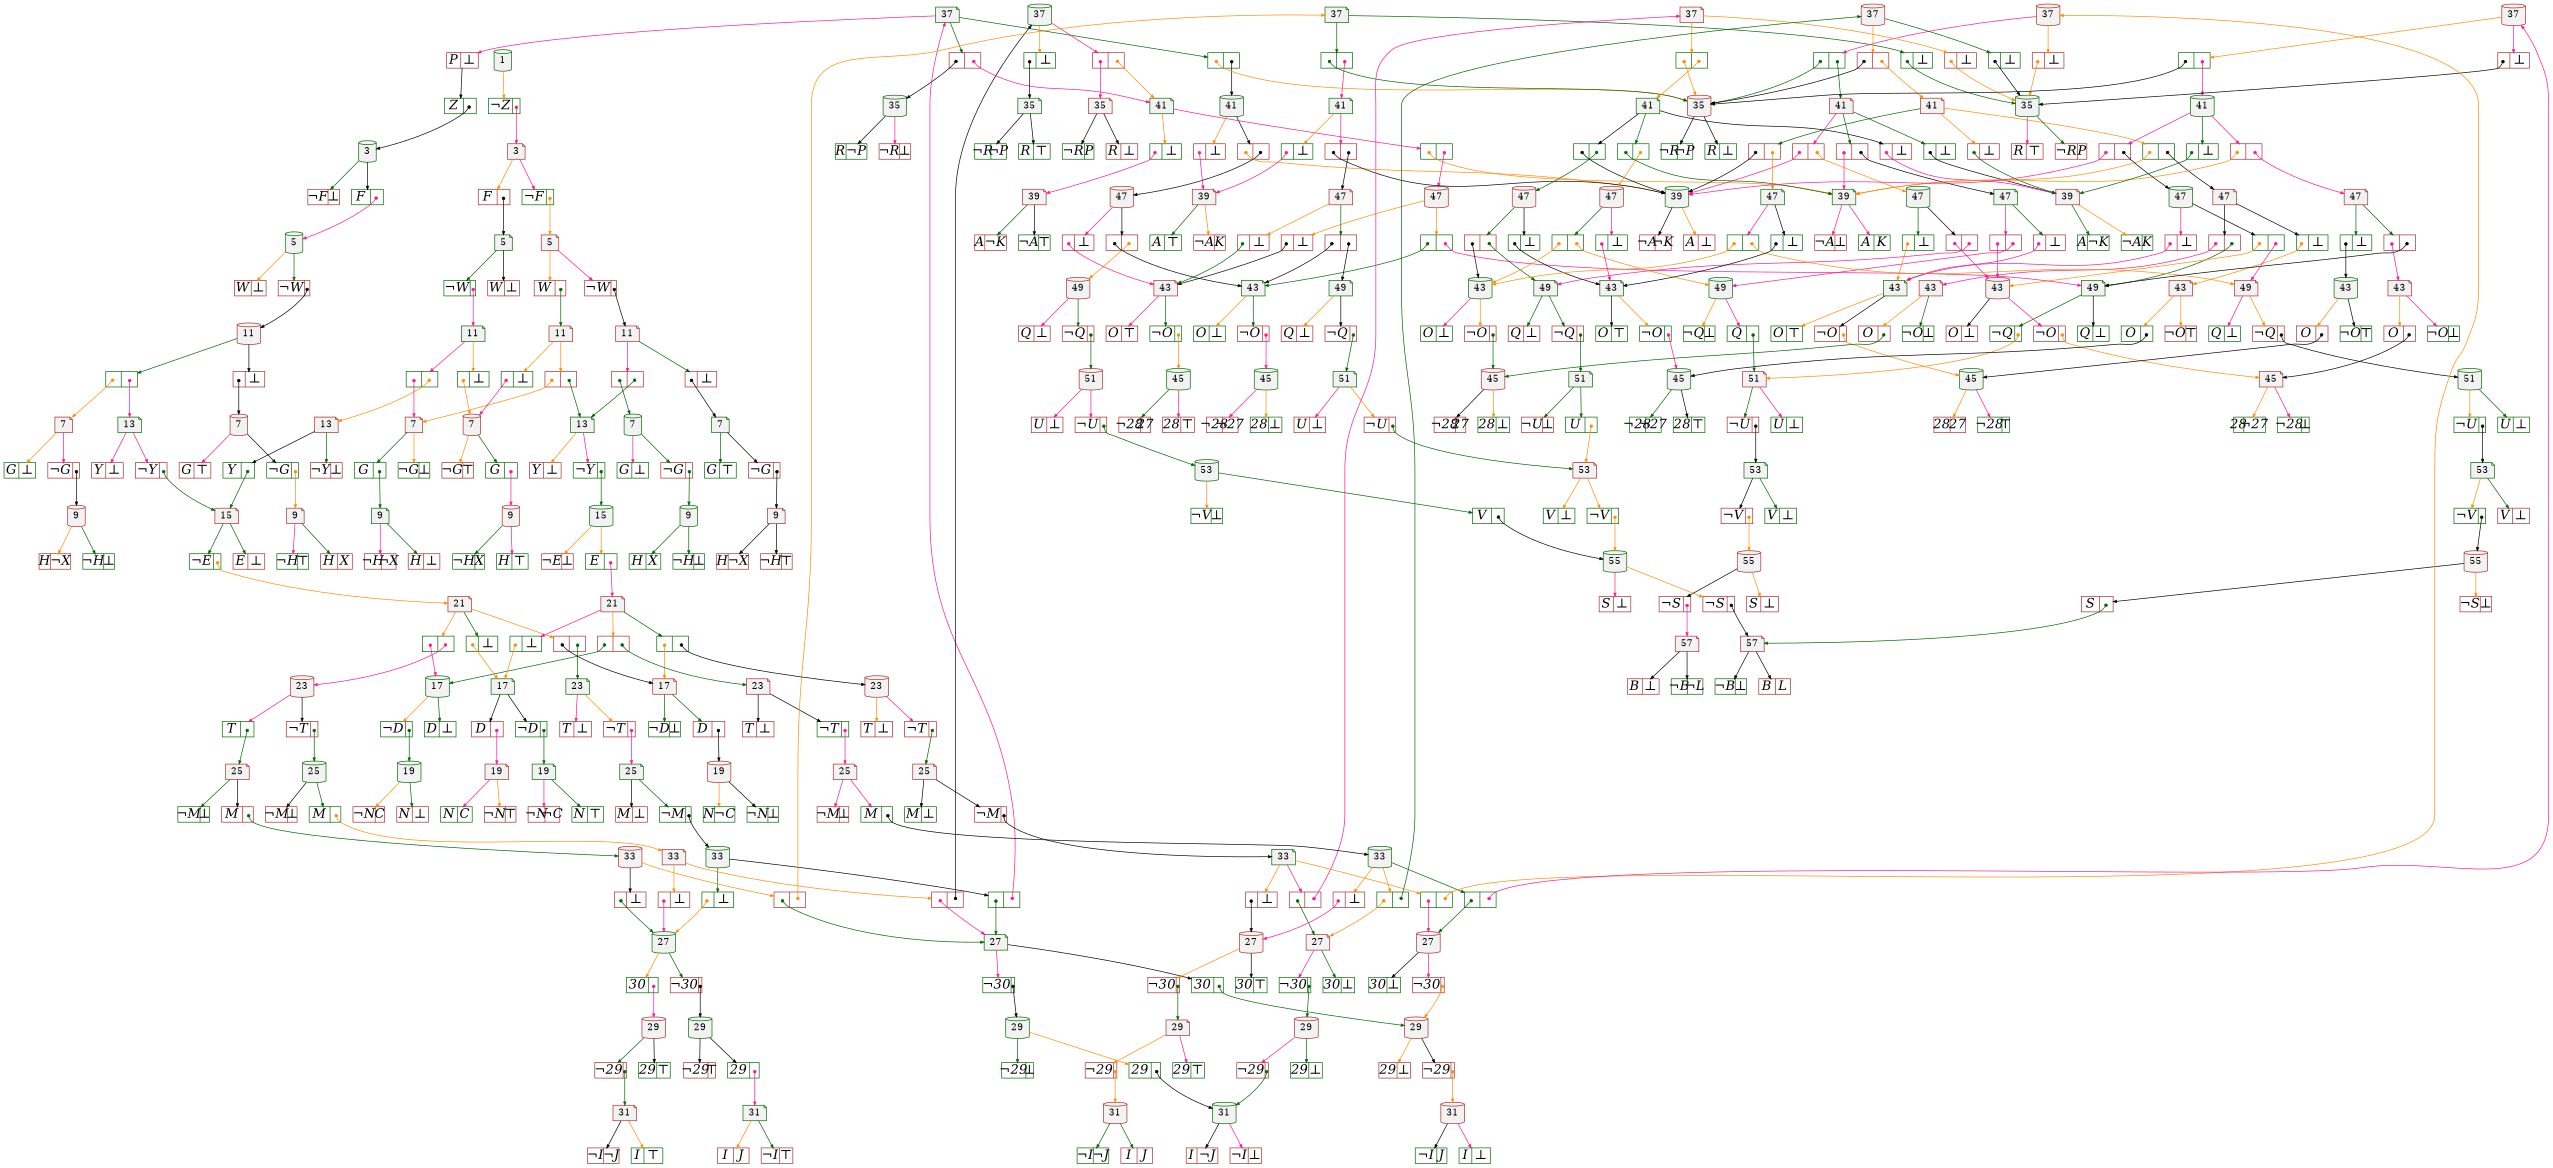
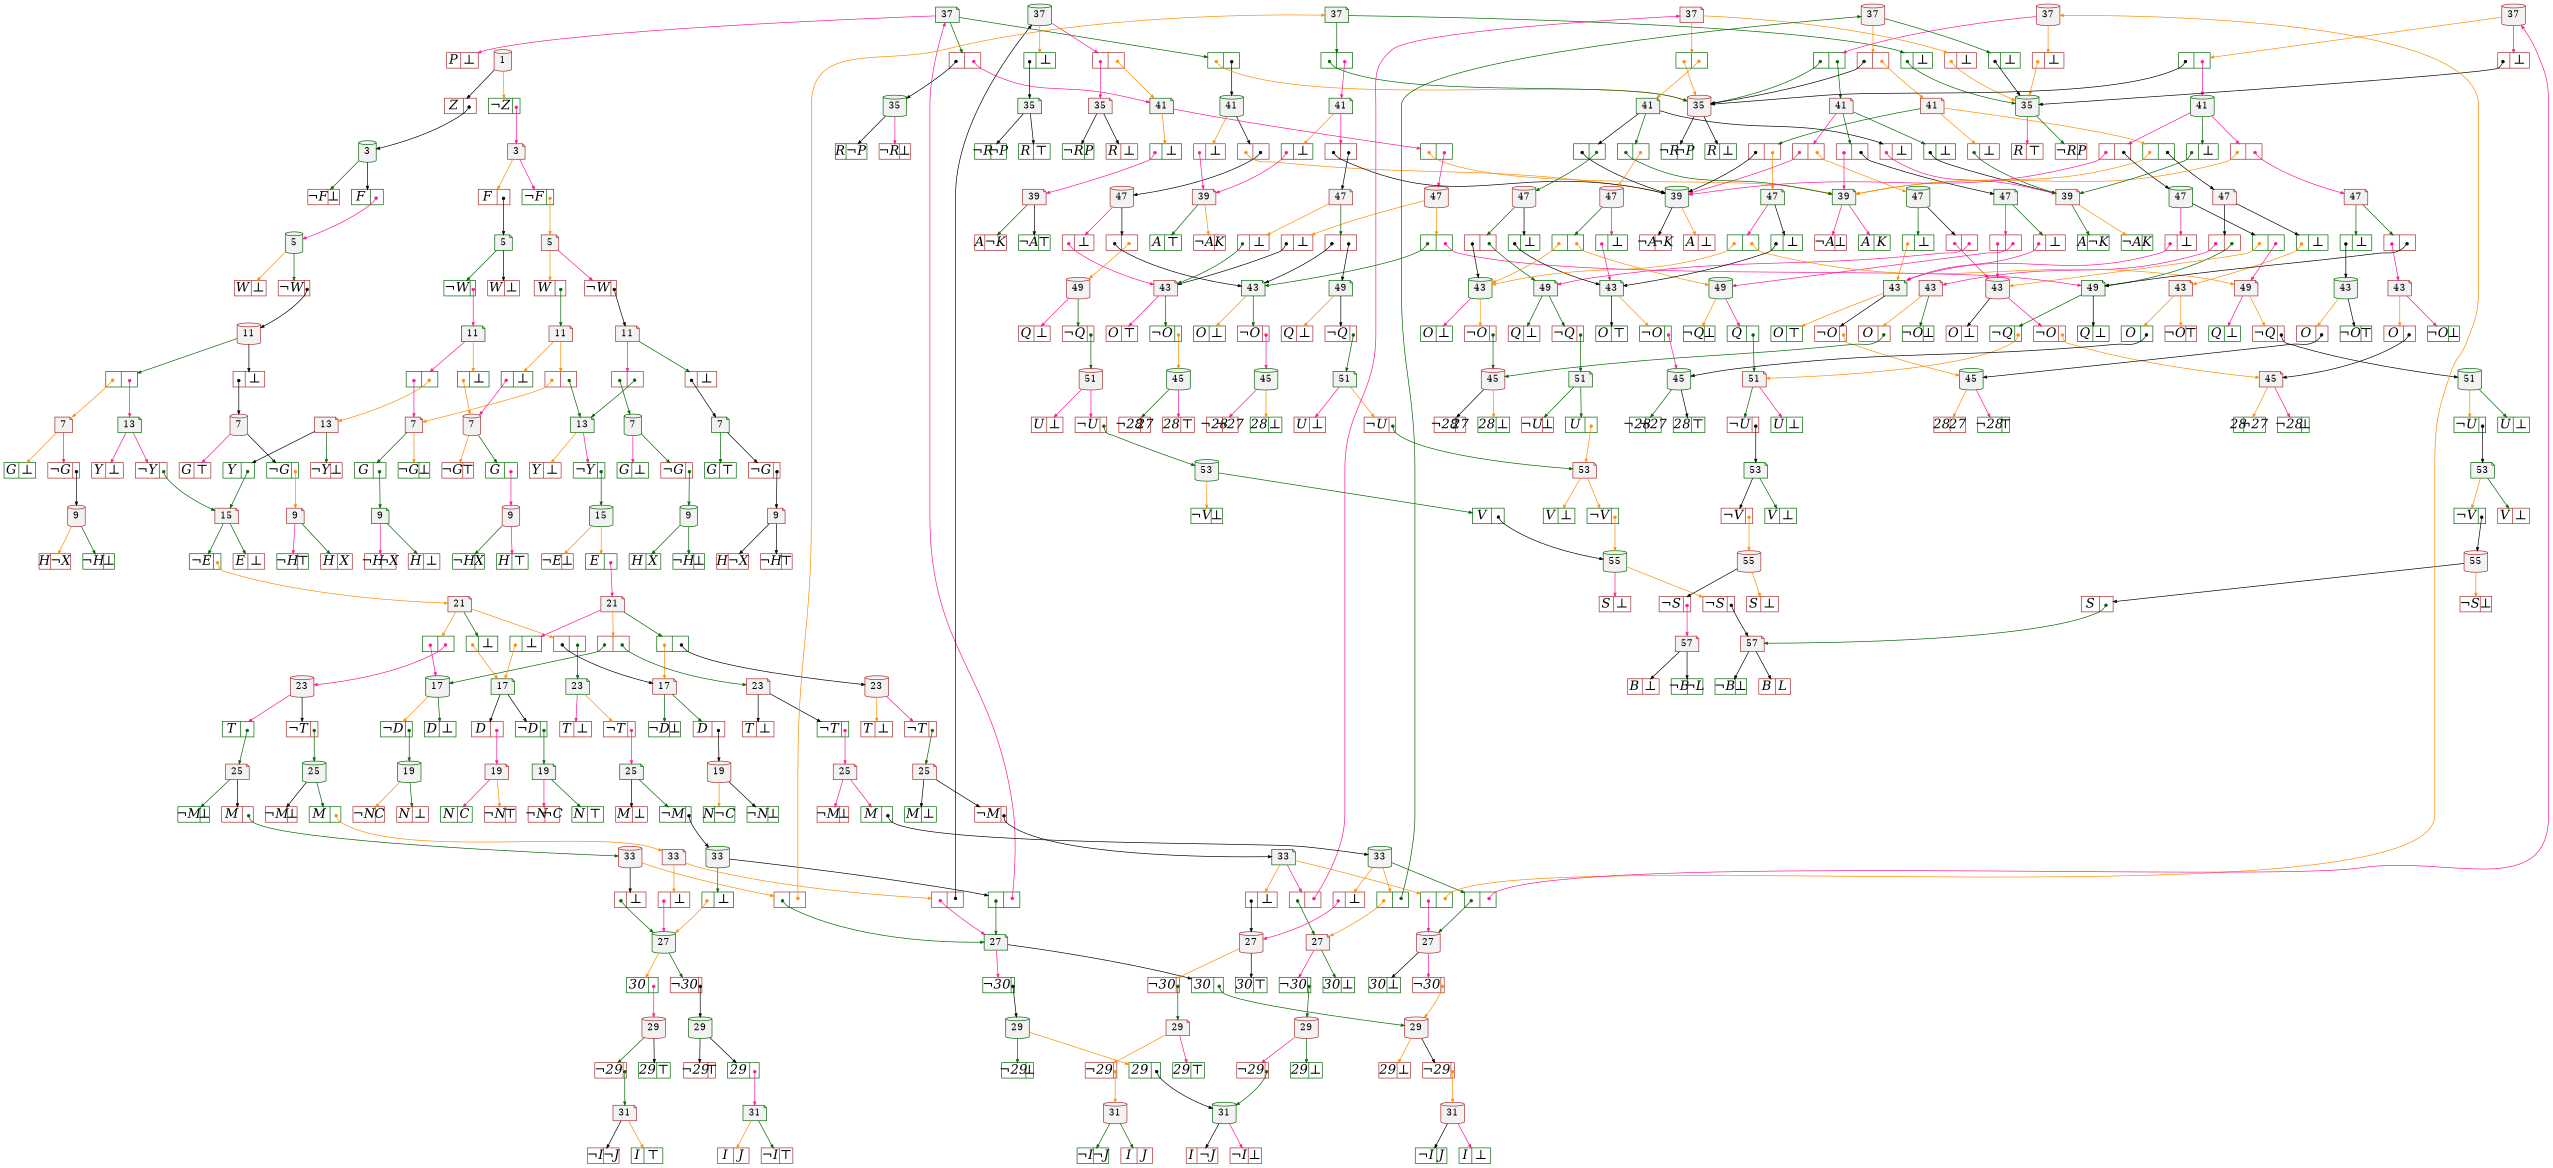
node "1": color darkgreen -> brown
edge "P" -> "Z": now "1" -> "Z"
node "Z": color darkgreen -> brown
